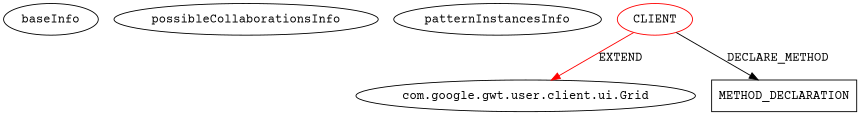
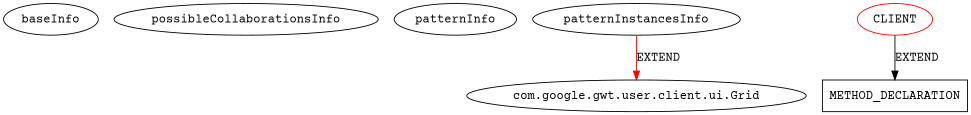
node "patternInfo": added
edge "CLIENT" -> "com.google.gwt.user.client.ui.Grid": now "patternInstancesInfo" -> "com.google.gwt.user.client.ui.Grid"
edge "CLIENT" -> "METHOD_DECLARATION": label "DECLARE_METHOD" -> "EXTEND"
